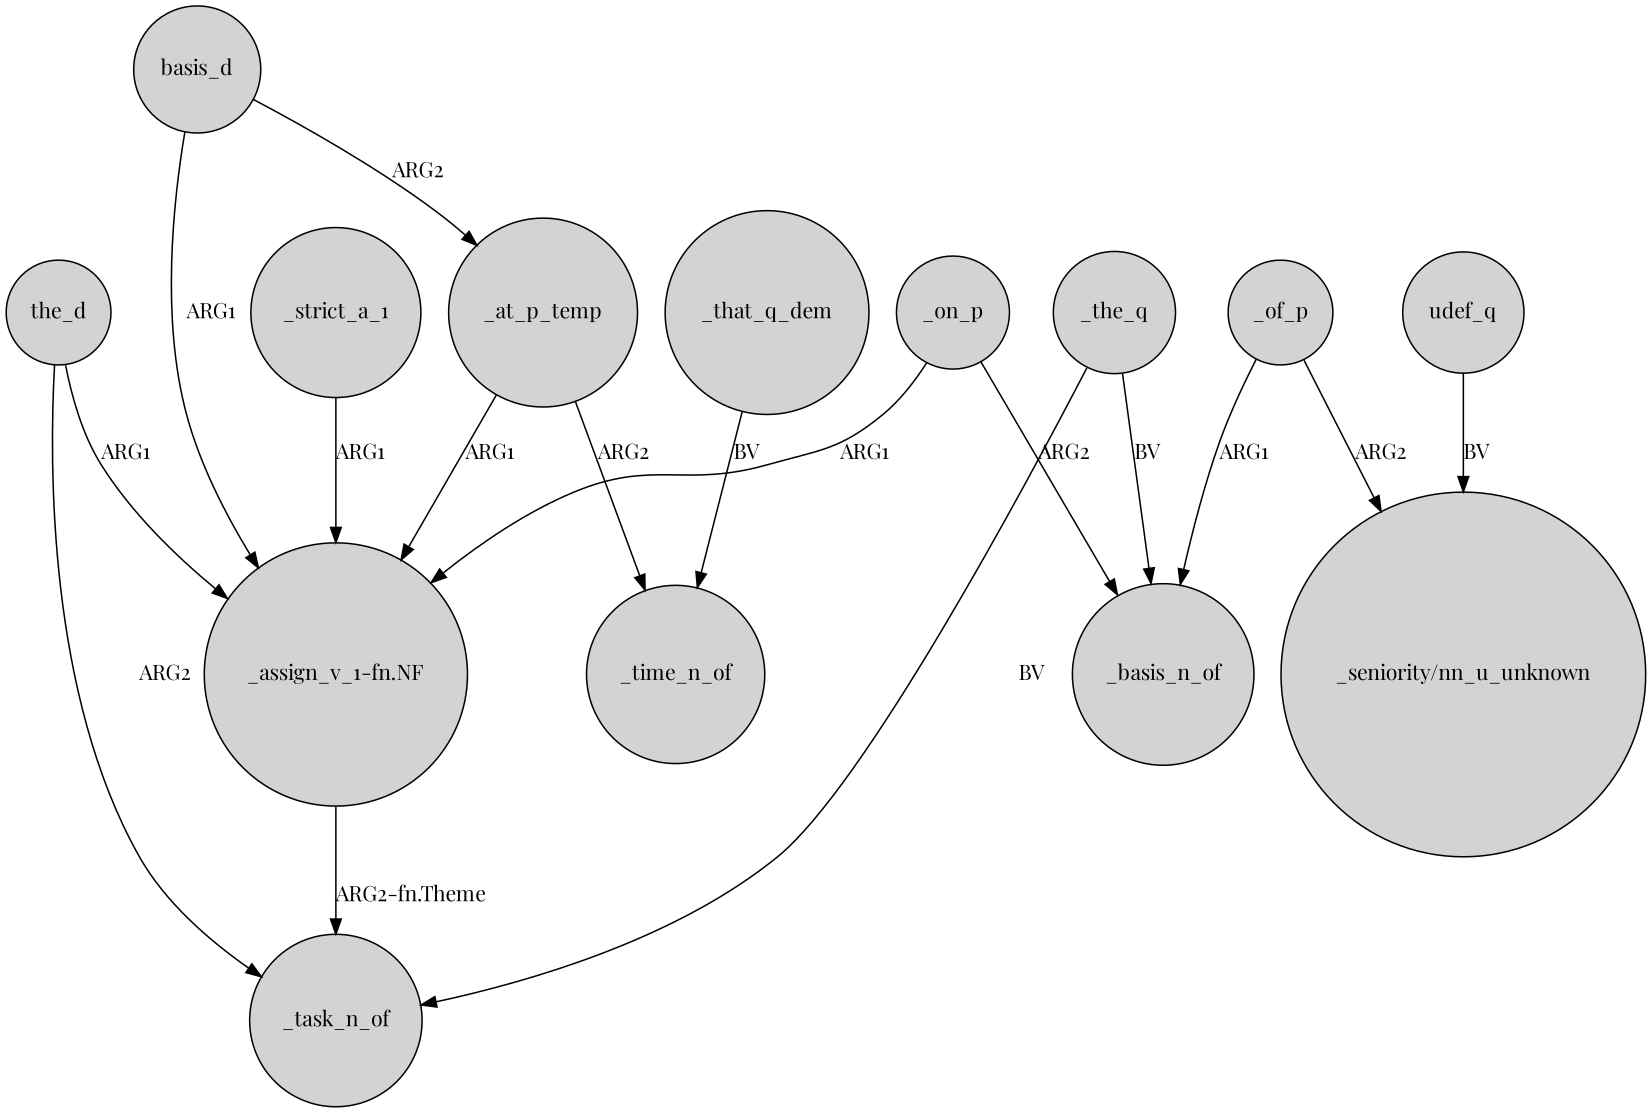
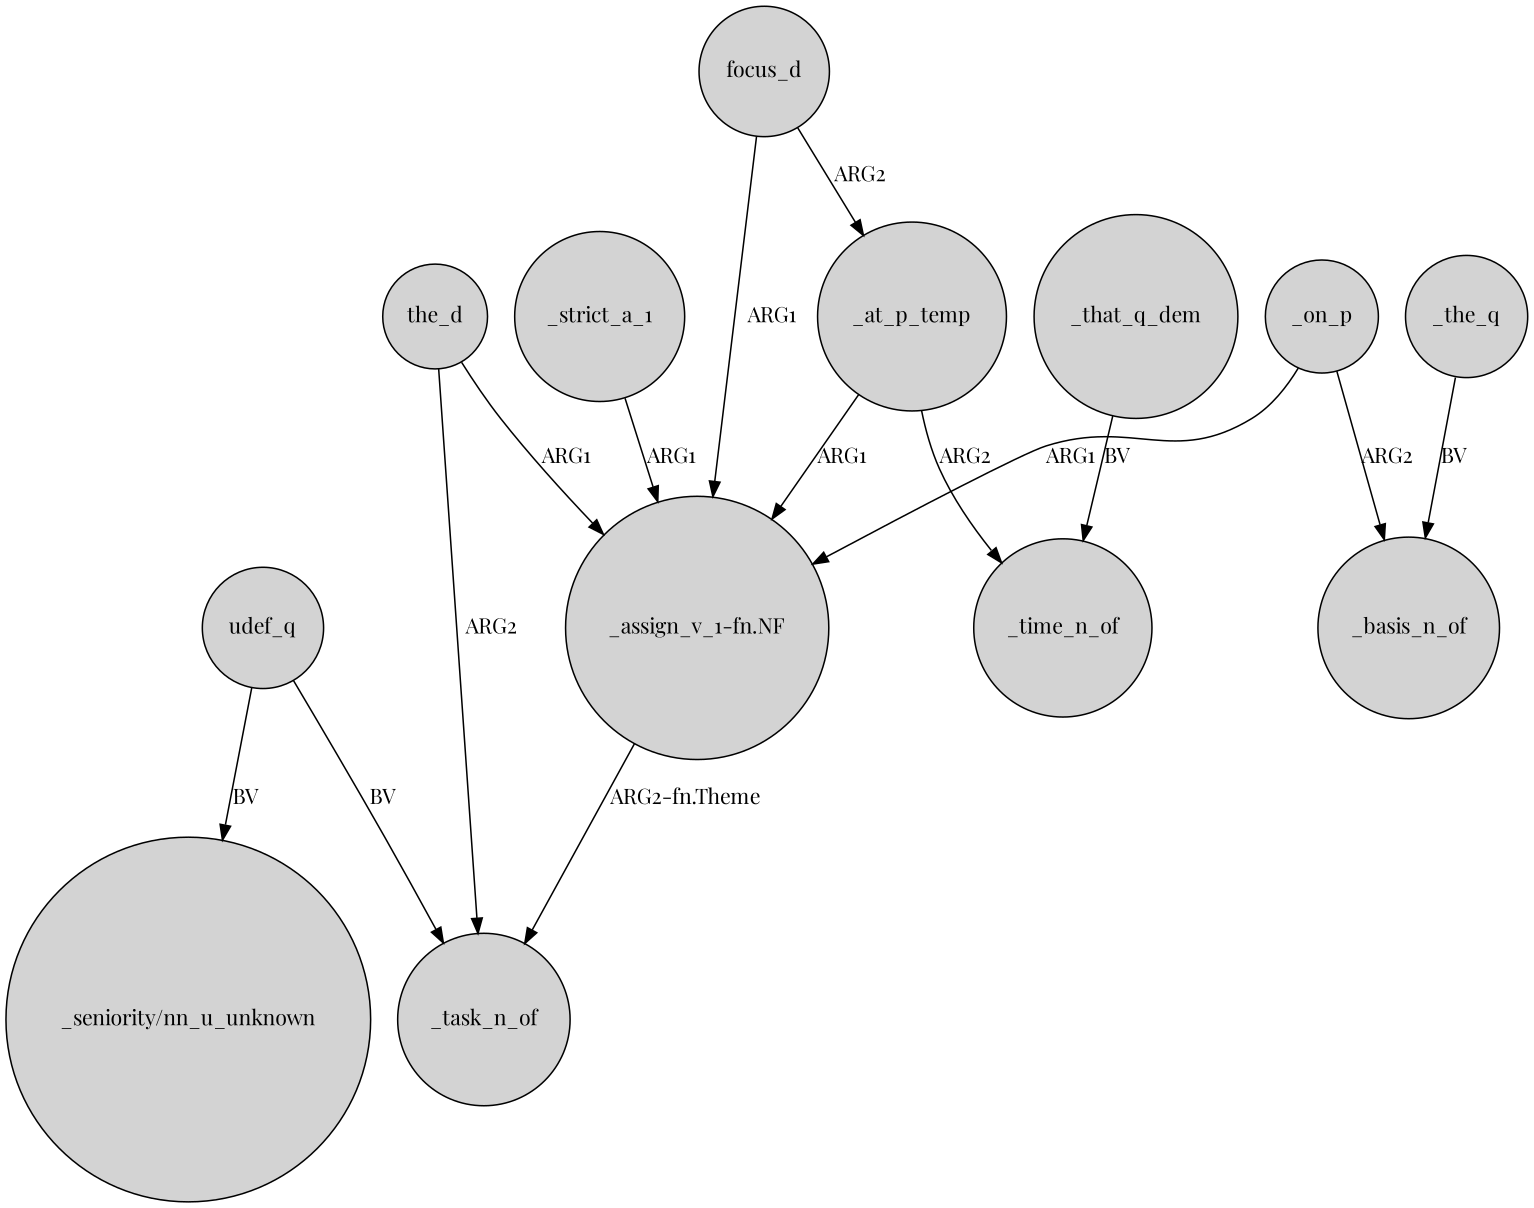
node "basis_d": label "basis_d" -> "focus_d"
node "_of_p": removed
edge "_the_q" -> "_task_n_of": now "udef_q" -> "_task_n_of"
